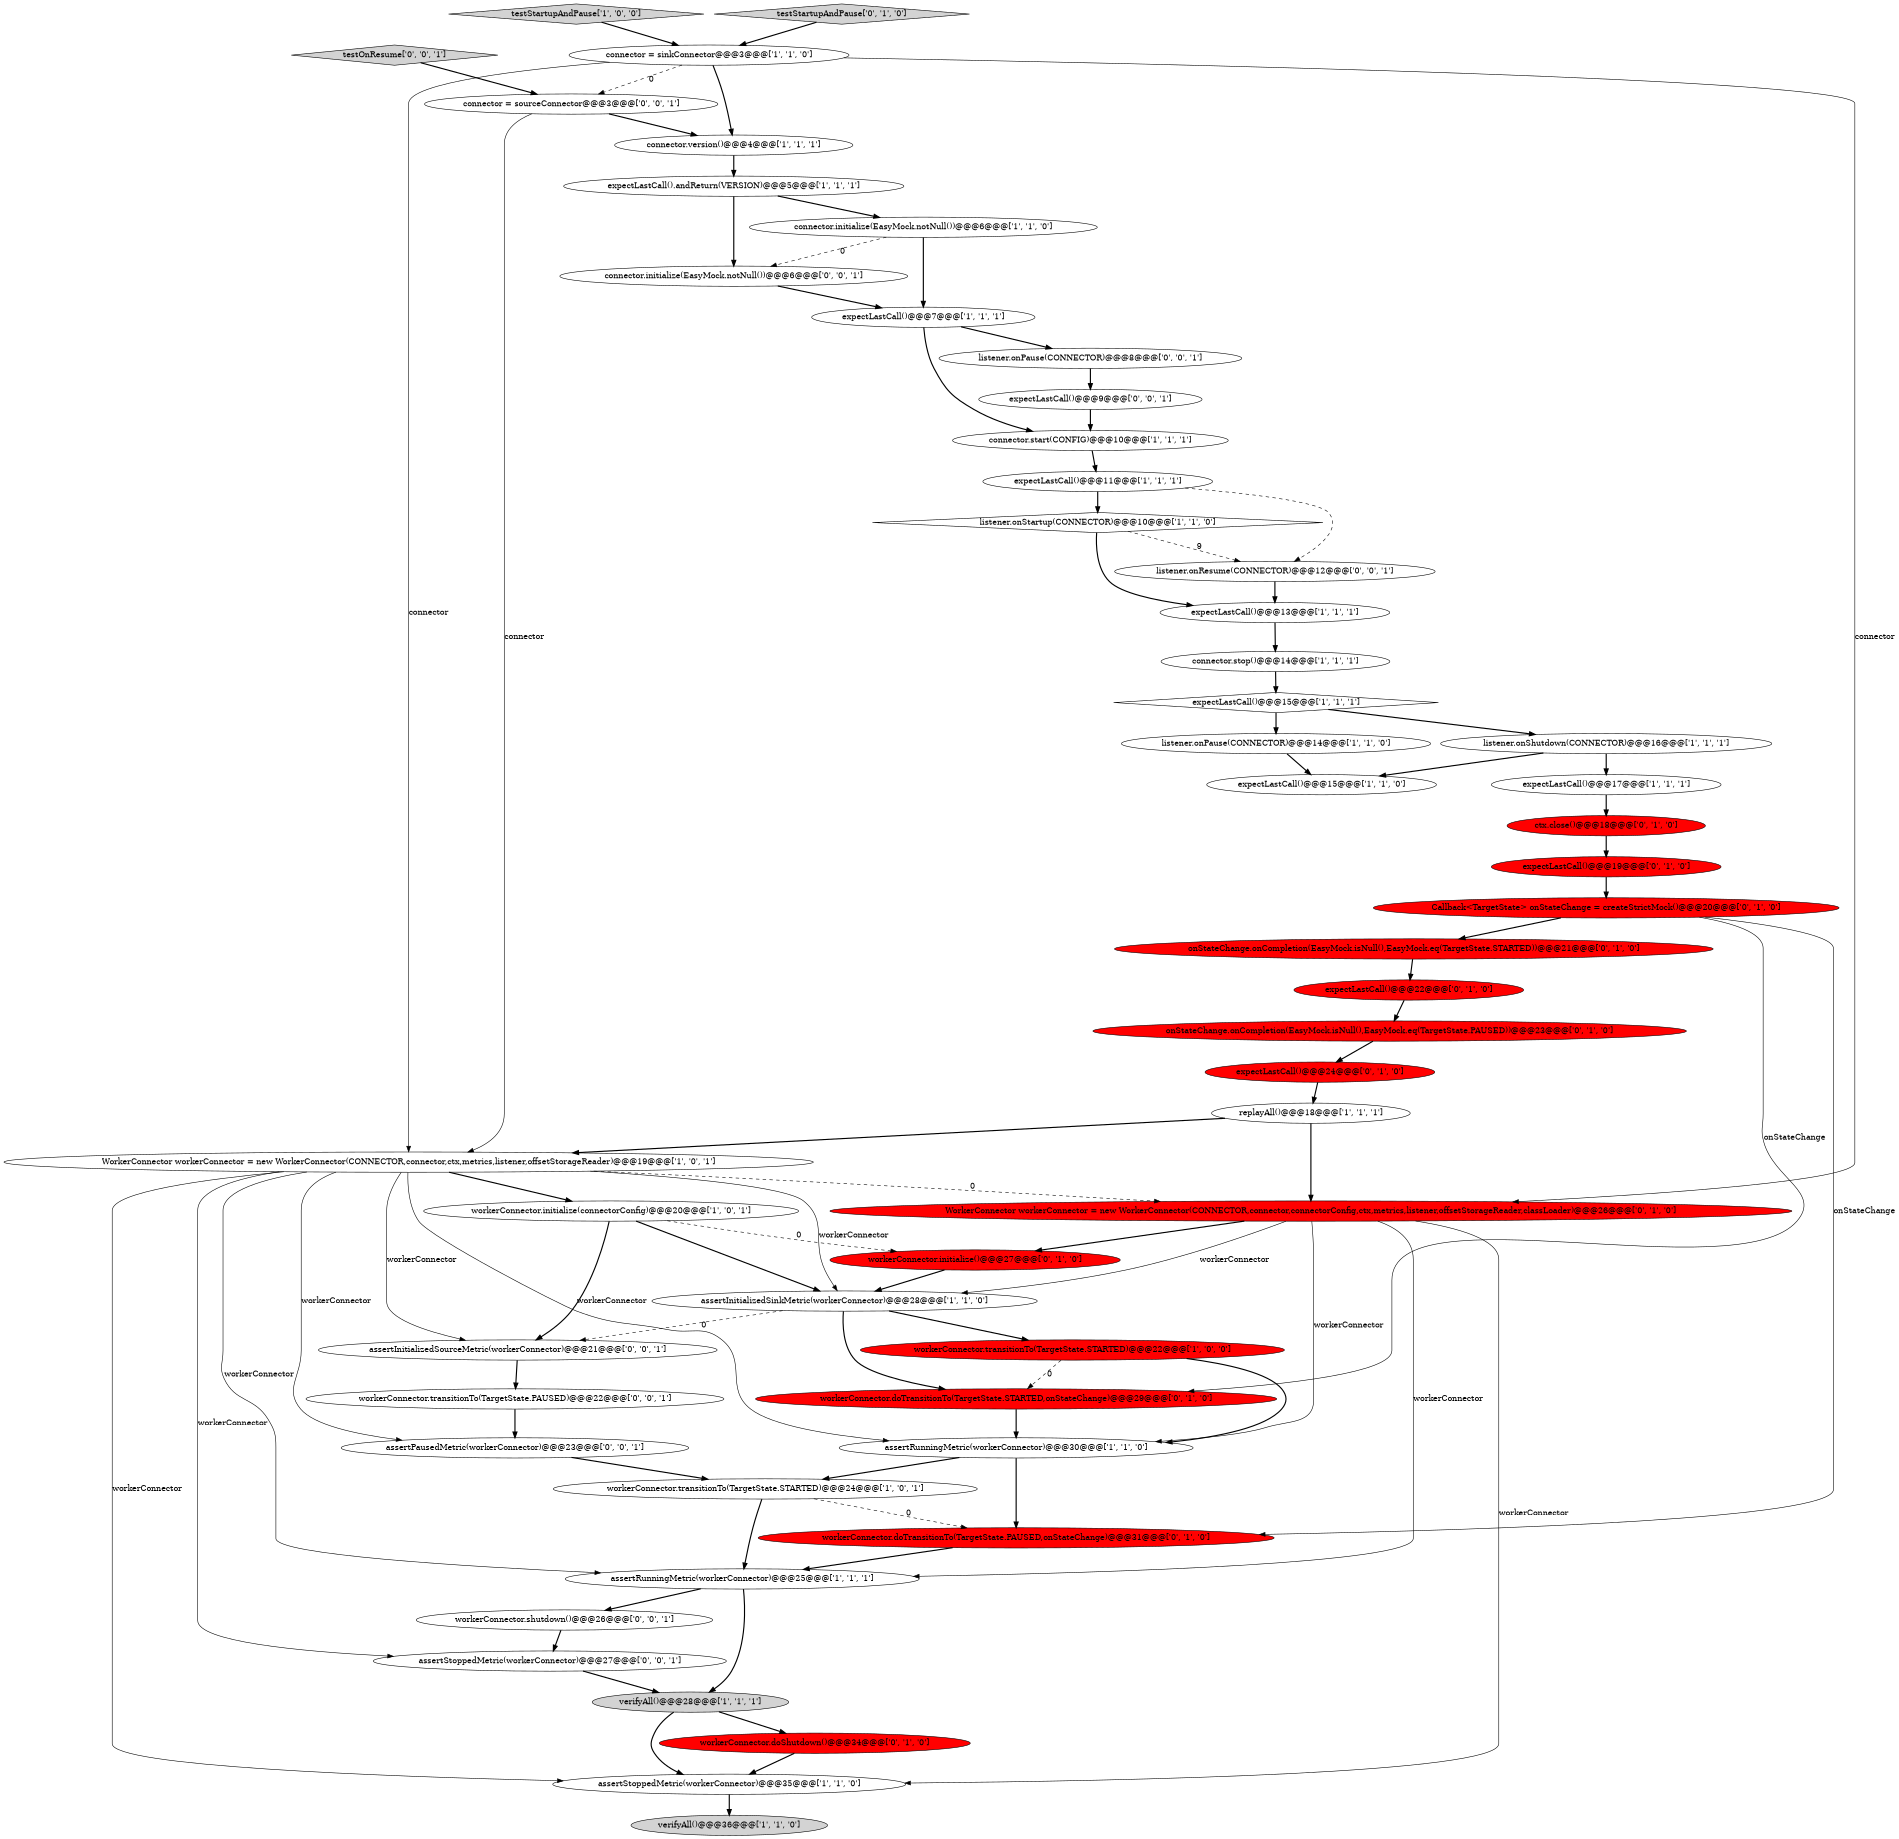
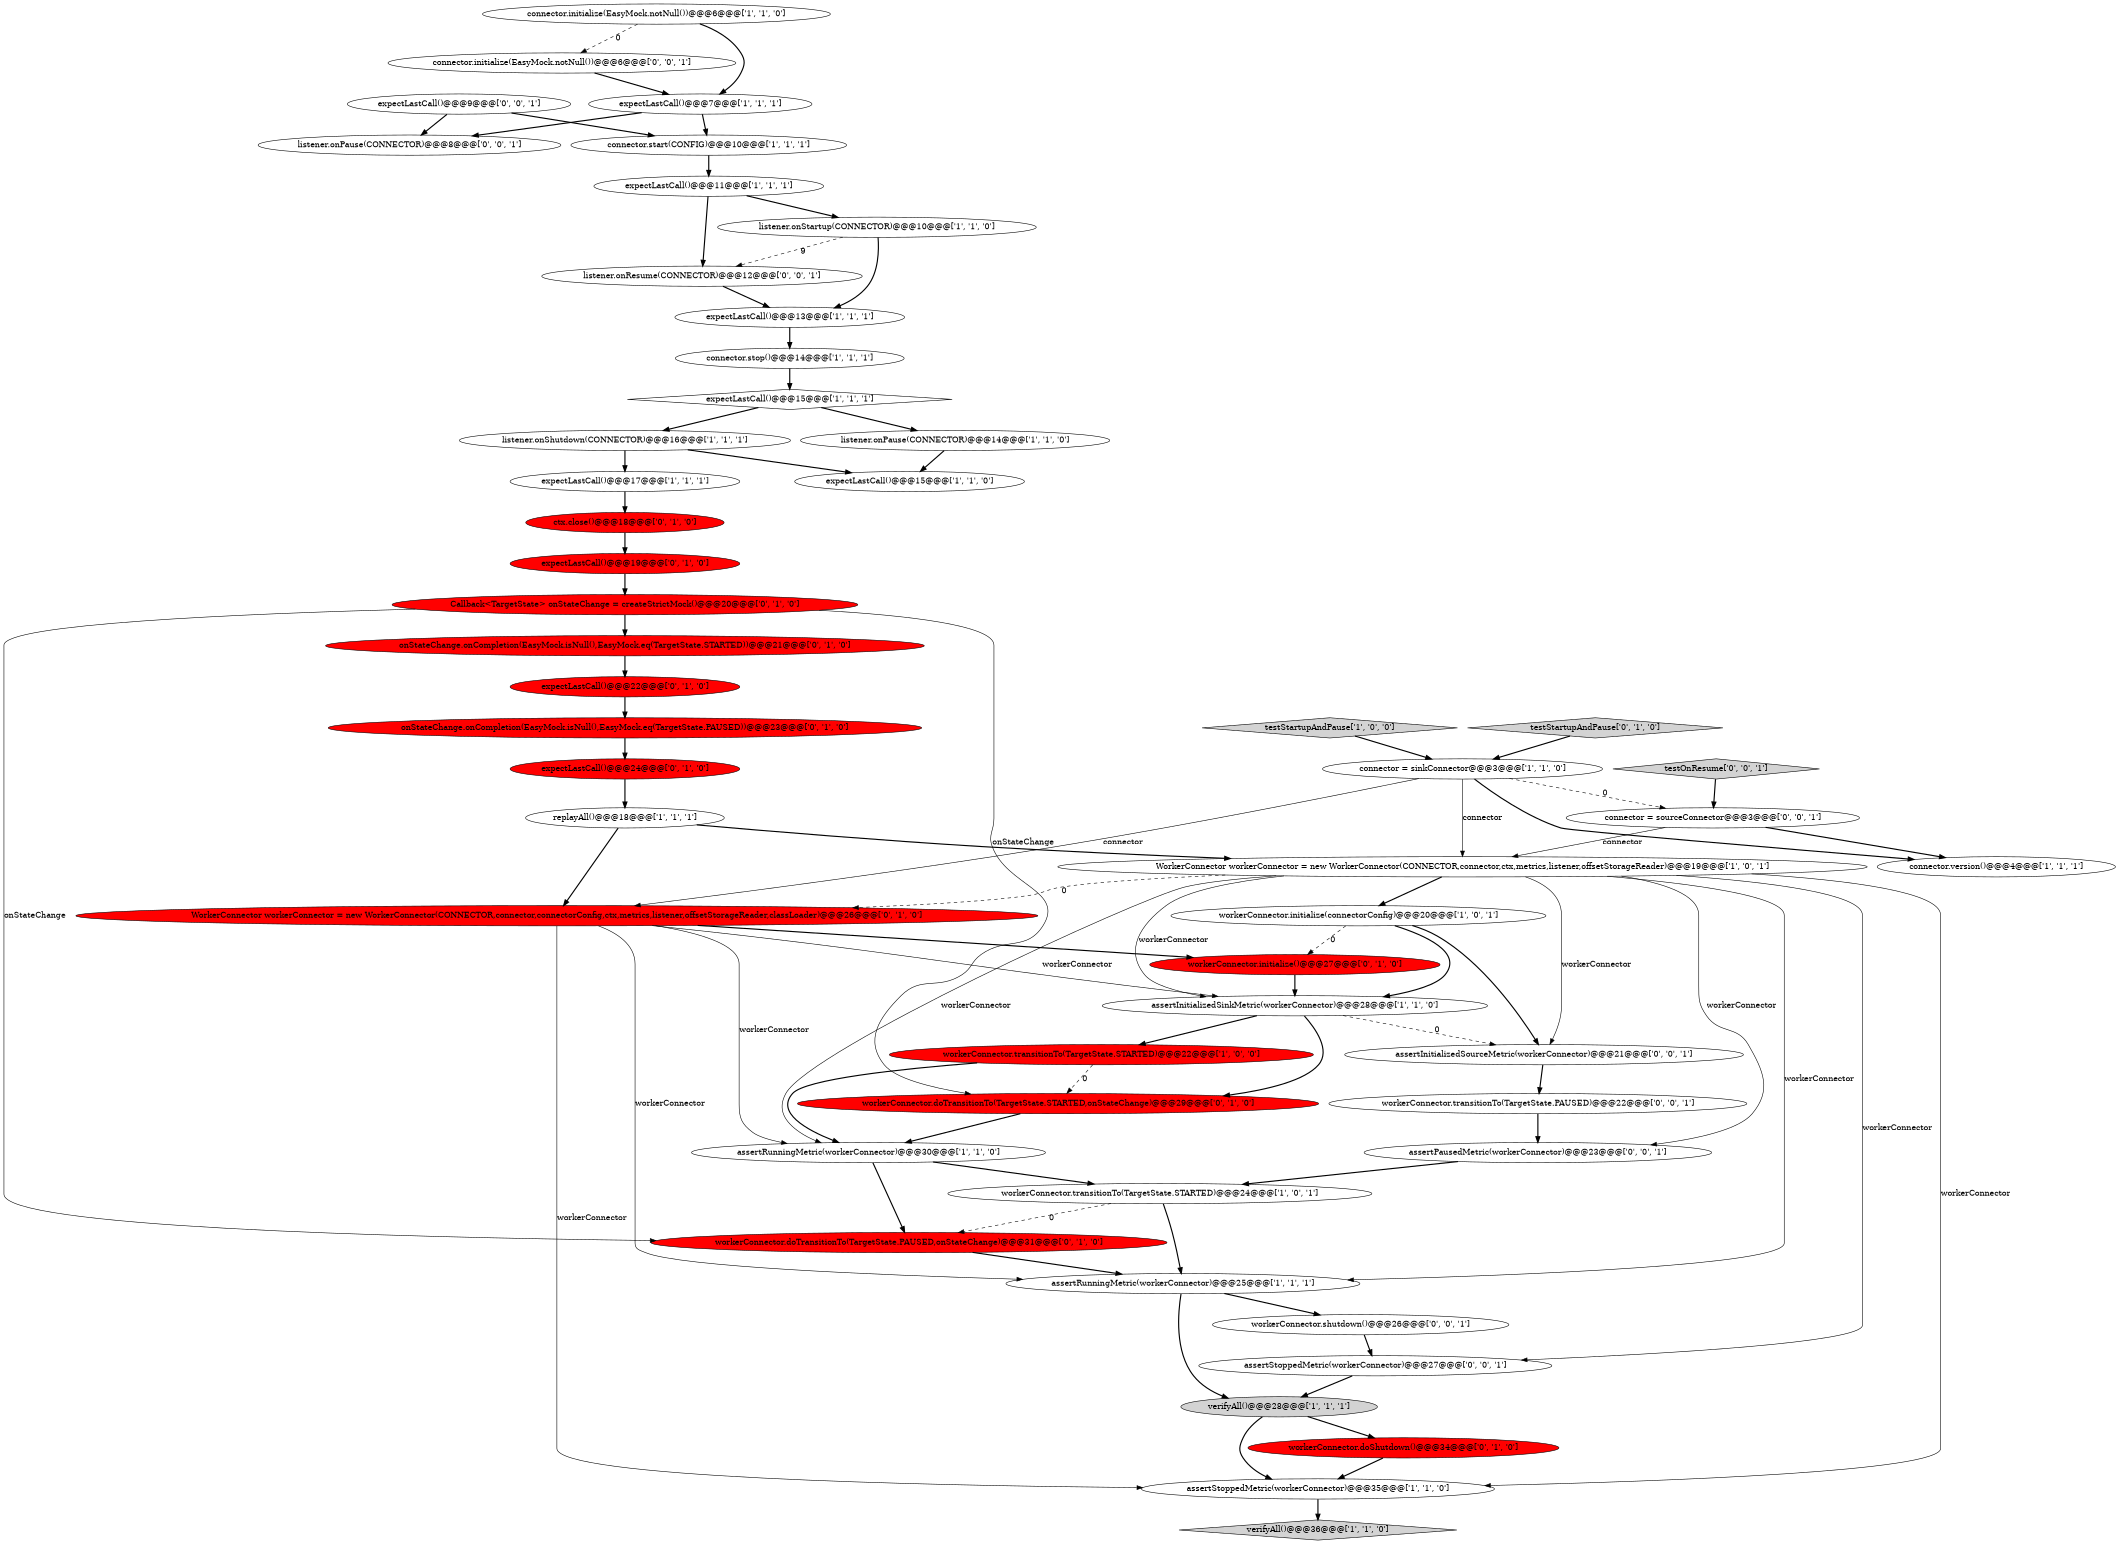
node "expectLastCall().andReturn(VERSION)@@@5@@@['1', '1', '1']": removed
edge "listener.onPause(CONNECTOR)@@@8@@@['0', '0', '1']" -> "expectLastCall()@@@9@@@['0', '0', '1']": reversed
edge "expectLastCall()@@@11@@@['1', '1', '1']" -> "listener.onResume(CONNECTOR)@@@12@@@['0', '0', '1']": style dashed -> bold
node "listener.onStartup(CONNECTOR)@@@10@@@['1', '1', '0']": shape diamond -> ellipse
node "verifyAll()@@@36@@@['1', '1', '0']": shape ellipse -> diamond
